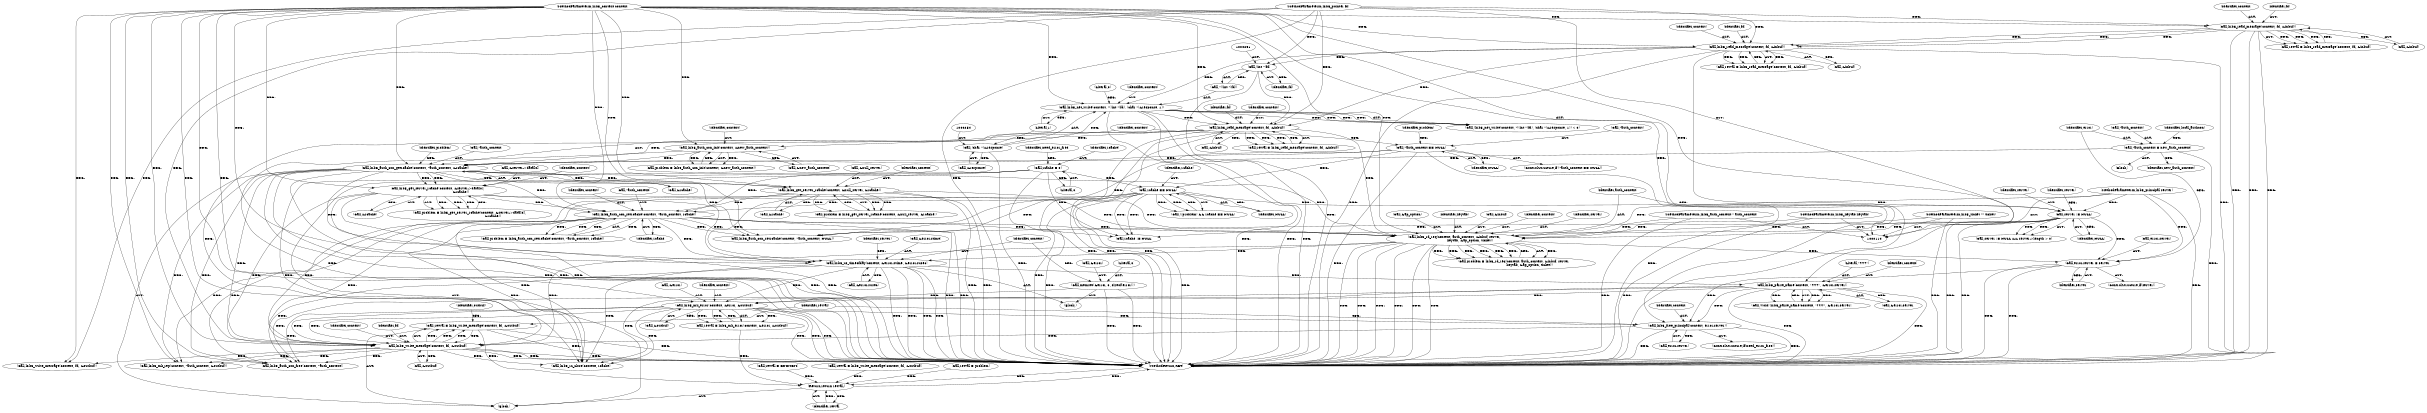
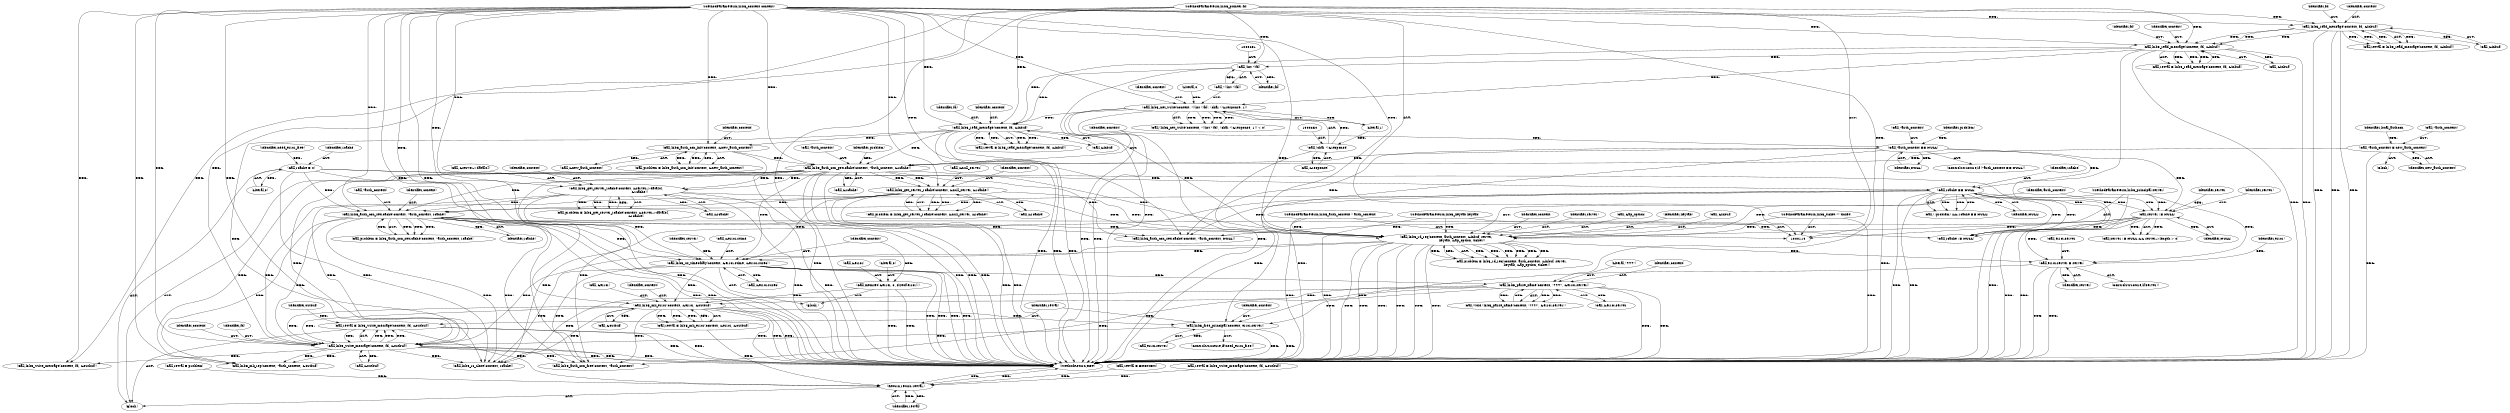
edge "(Identifier,error)" -> "(Call,*auth_context = new_auth_context)": now "(Identifier,new_auth_context)" -> "(Call,*auth_context = new_auth_context)"
edge "(Call,*auth_context == NULL)" -> "(Call,server != NULL)": added, label "DDG:"
